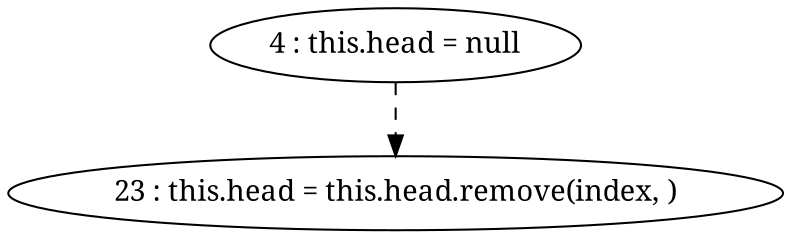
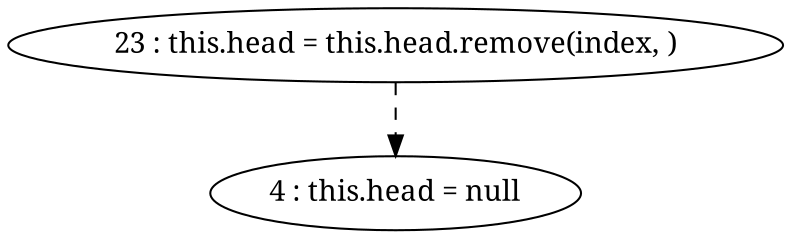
edge "4 : this.head = null" -> "23 : this.head = this.head.remove(index, )": reversed
